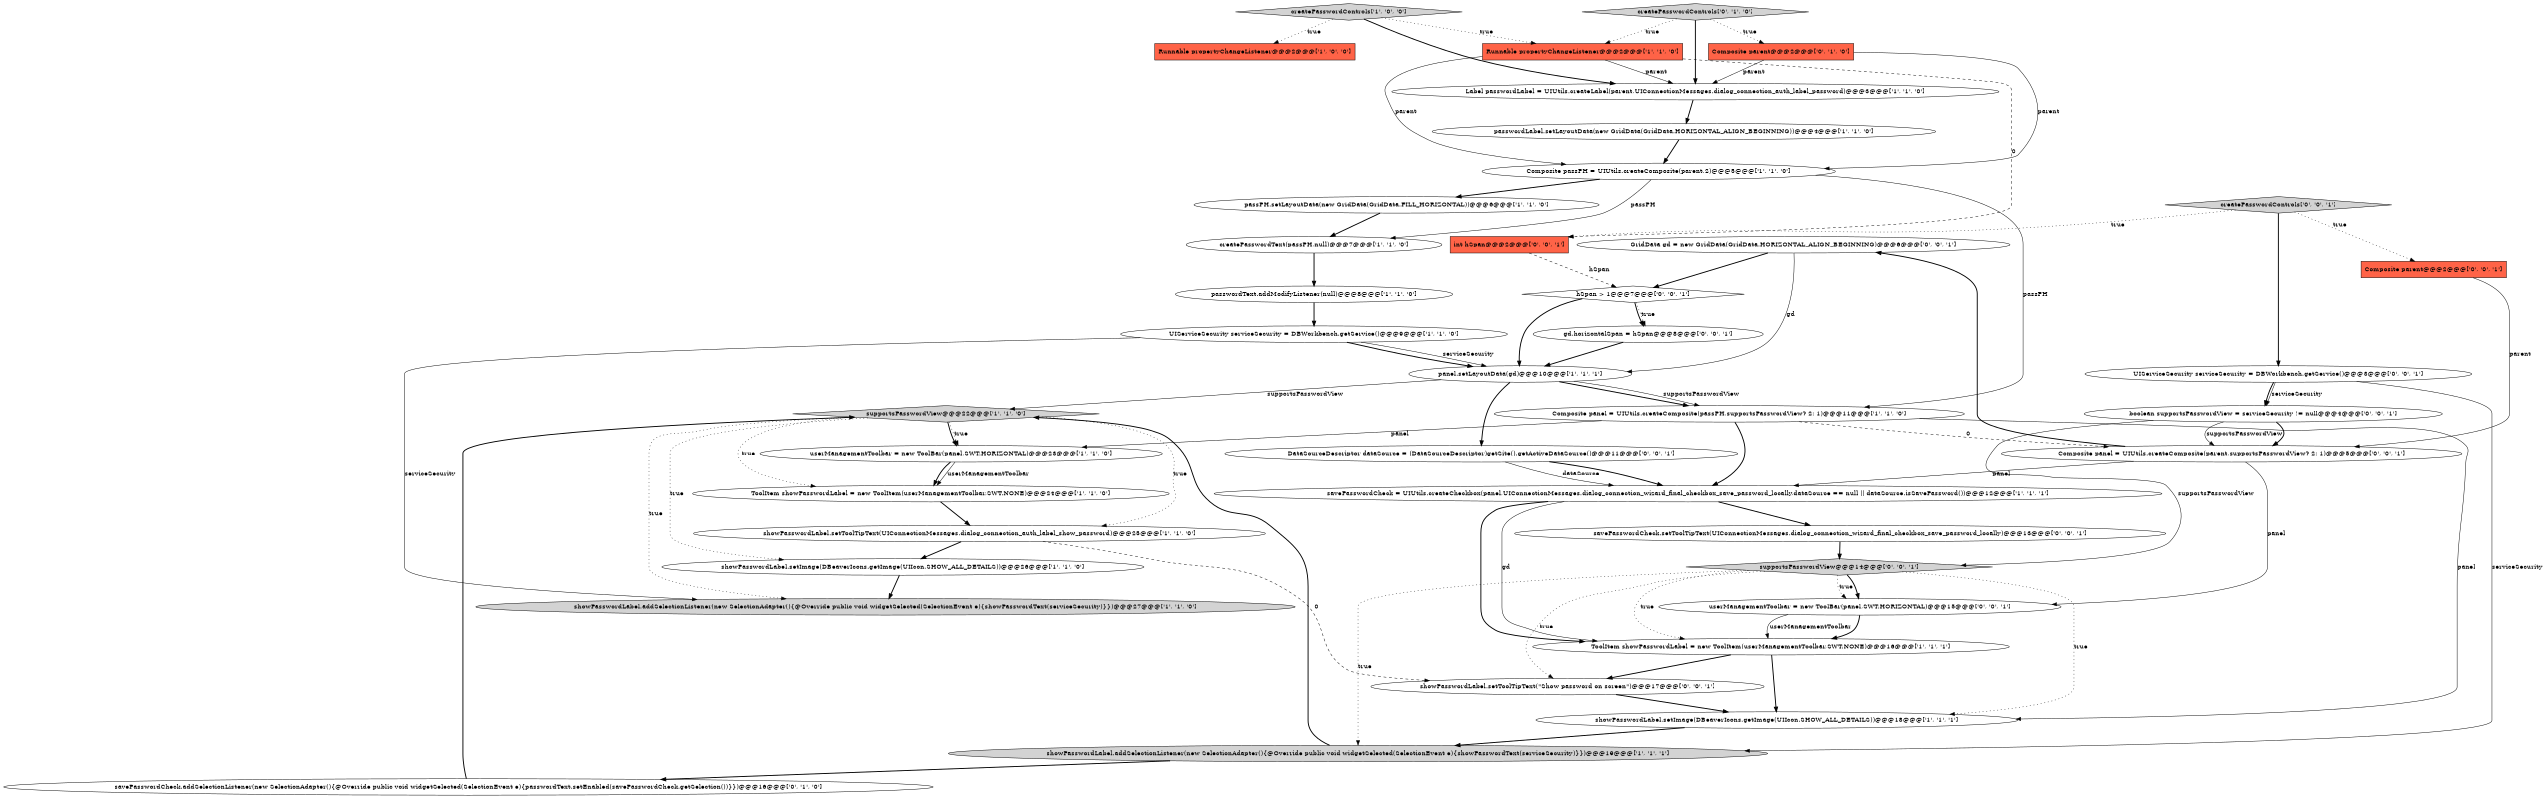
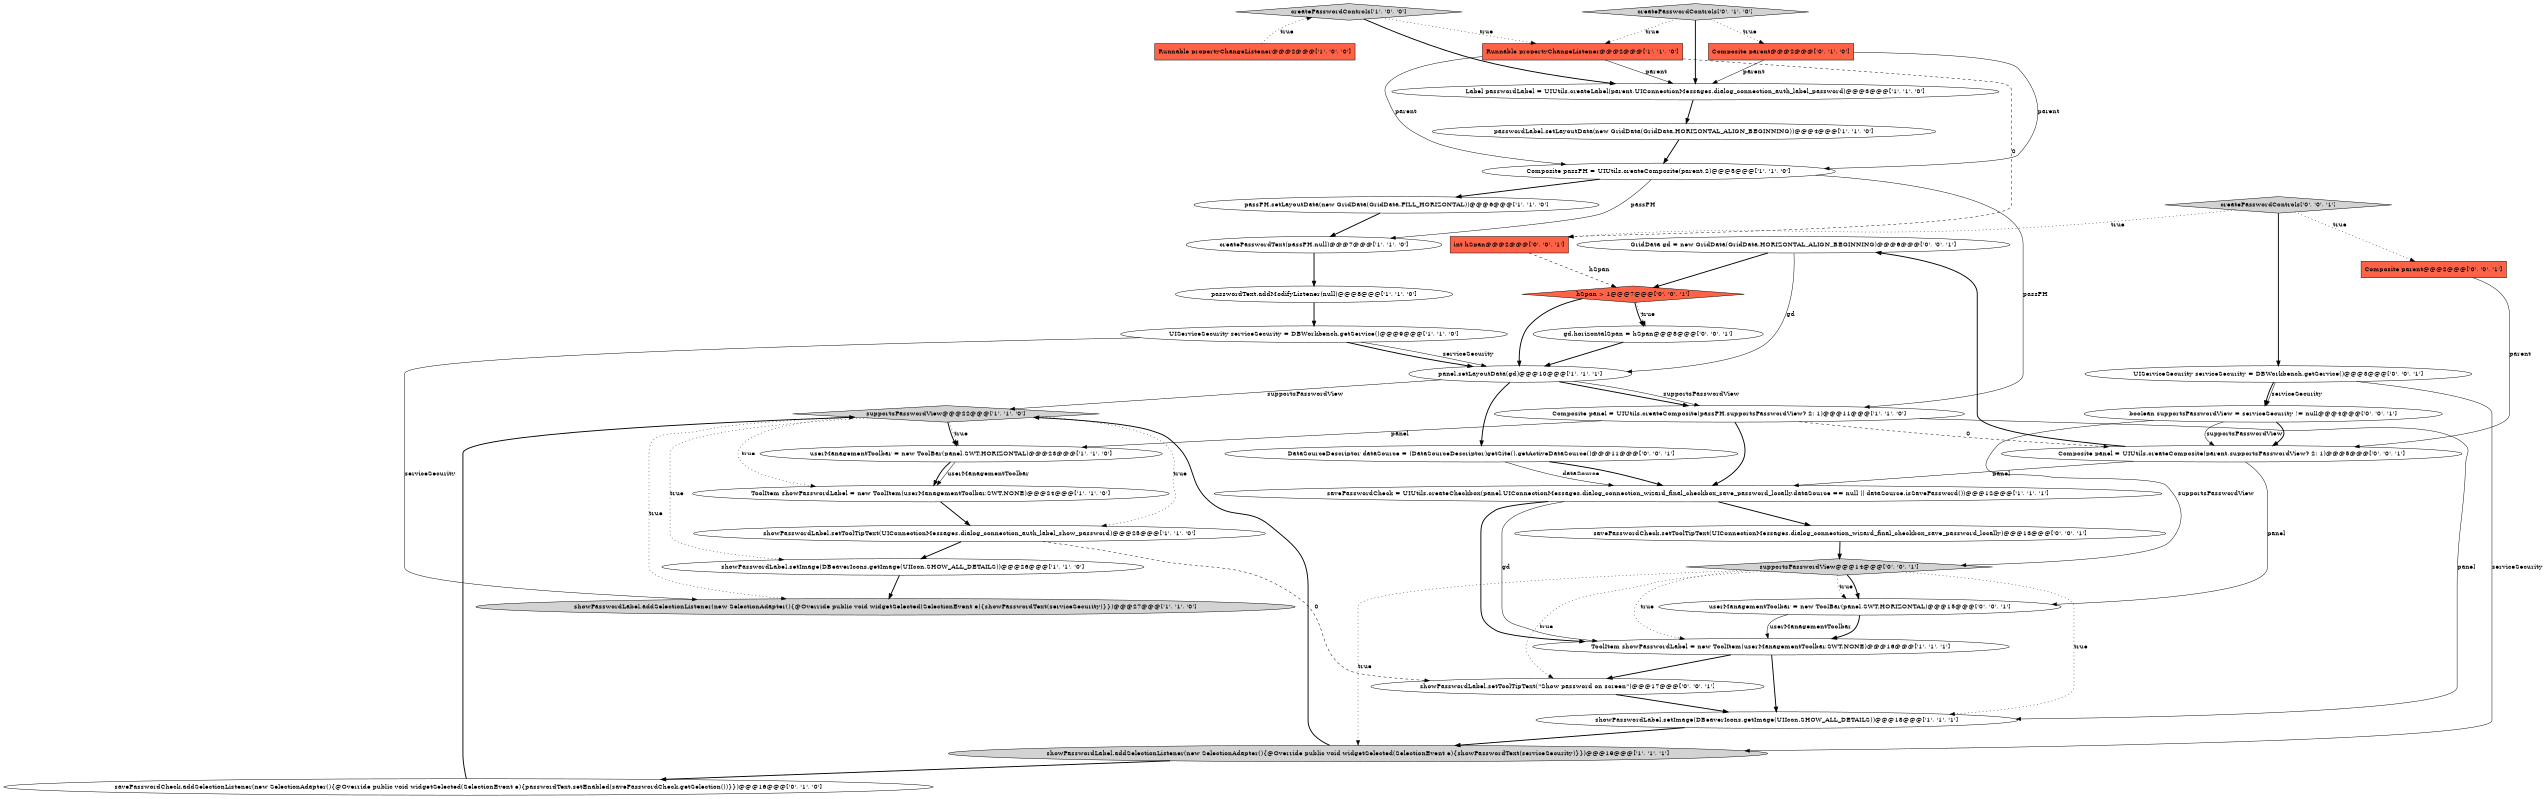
edge "createPasswordControls['1', '0', '0']" -> "Runnable propertyChangeListener@@@2@@@['1', '0', '0']": reversed
node "hSpan > 1@@@7@@@['0', '0', '1']": fillcolor white -> tomato
